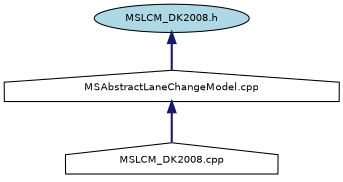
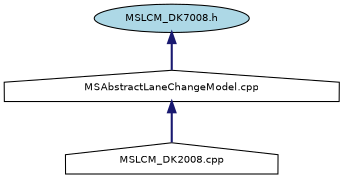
node "MSLCM_DK2008.h": label "MSLCM_DK2008.h" -> "MSLCM_DK7008.h"
